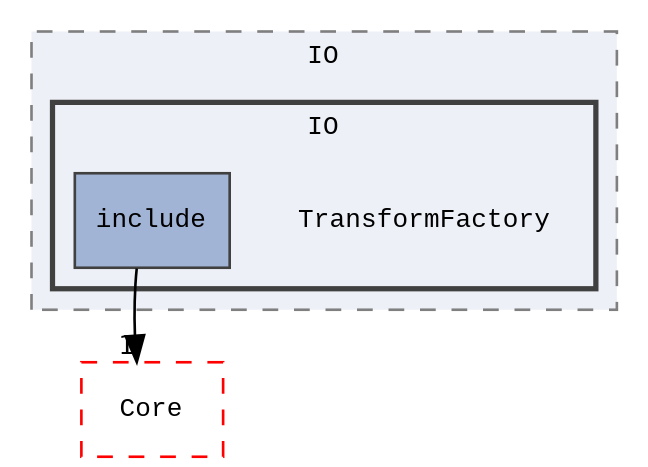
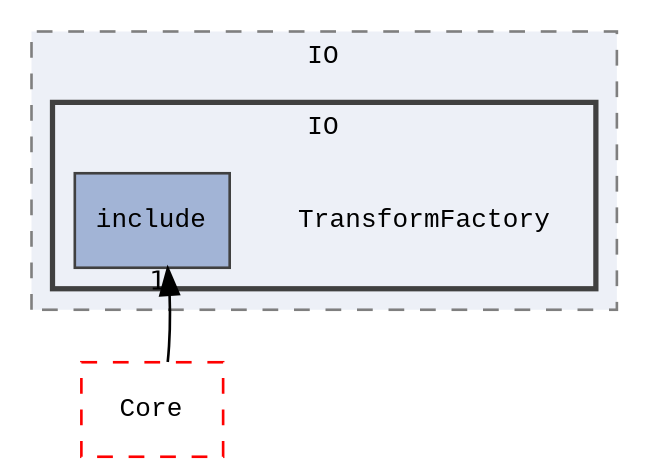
edge "include" -> "Core": reversed
